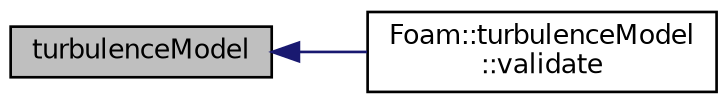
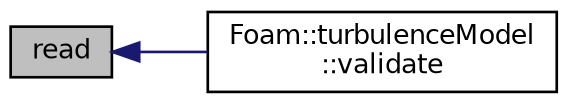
node "turbulenceModel": label "turbulenceModel" -> "read"
